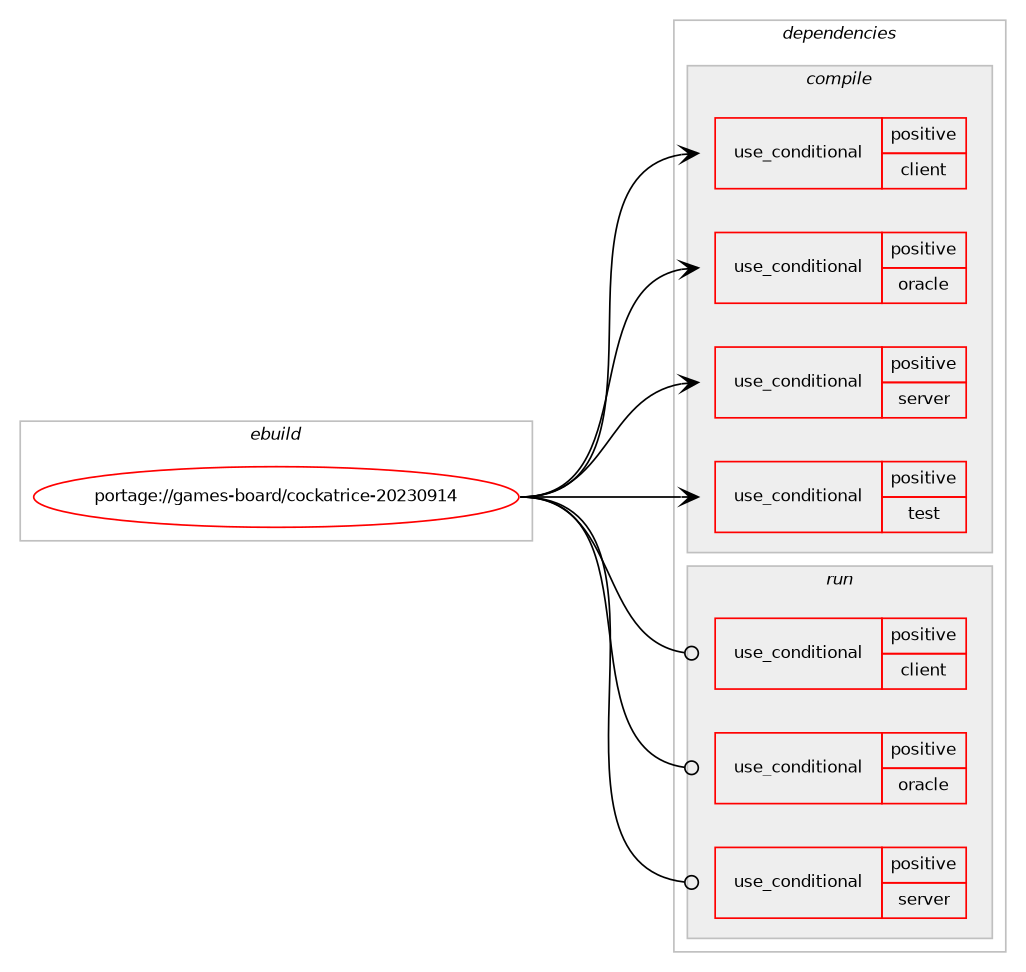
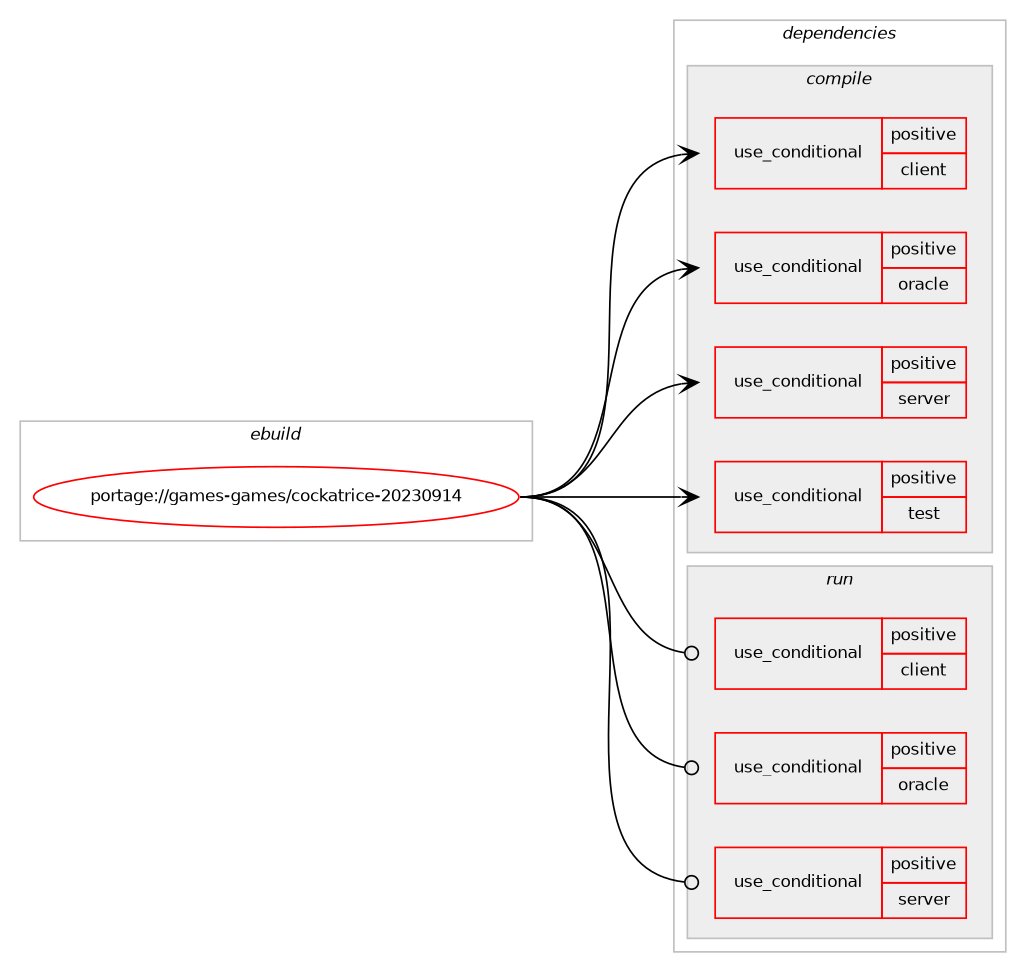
node "portage://games-board/cockatrice-20230914": label "portage://games-board/cockatrice-20230914" -> "portage://games-games/cockatrice-20230914"
